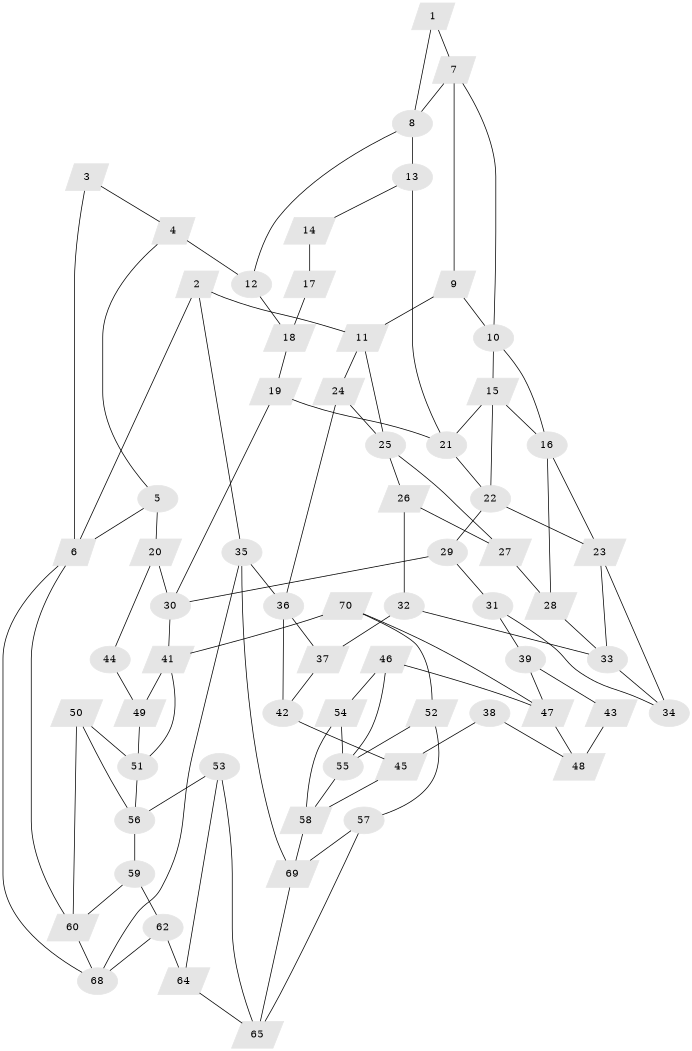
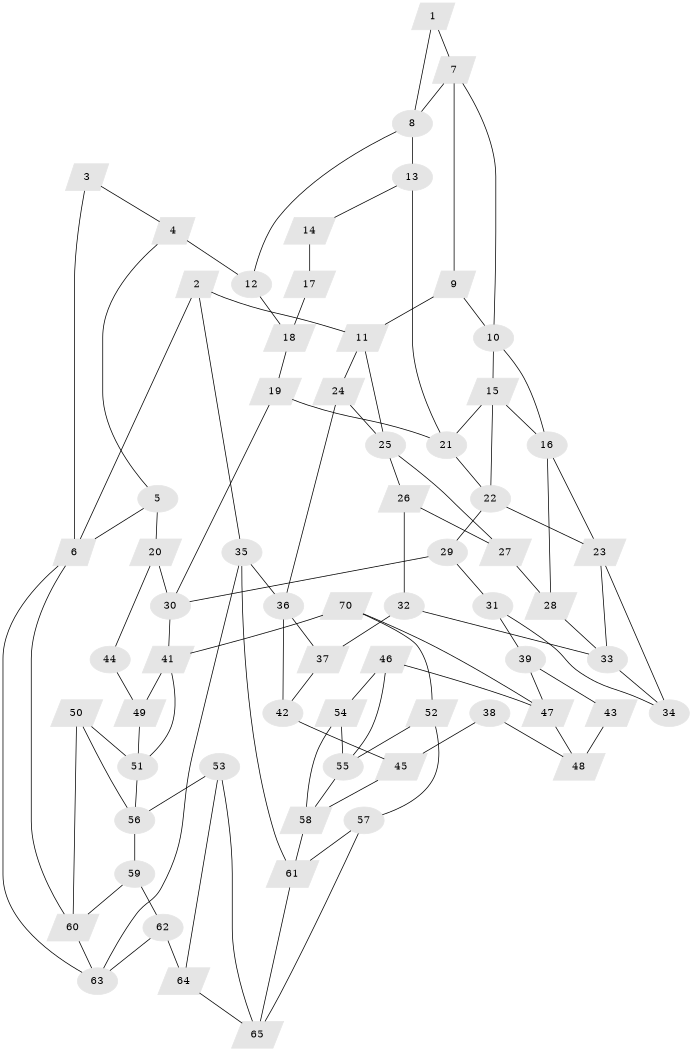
node "69": label "69" -> "61"
node "68": label "68" -> "63"
